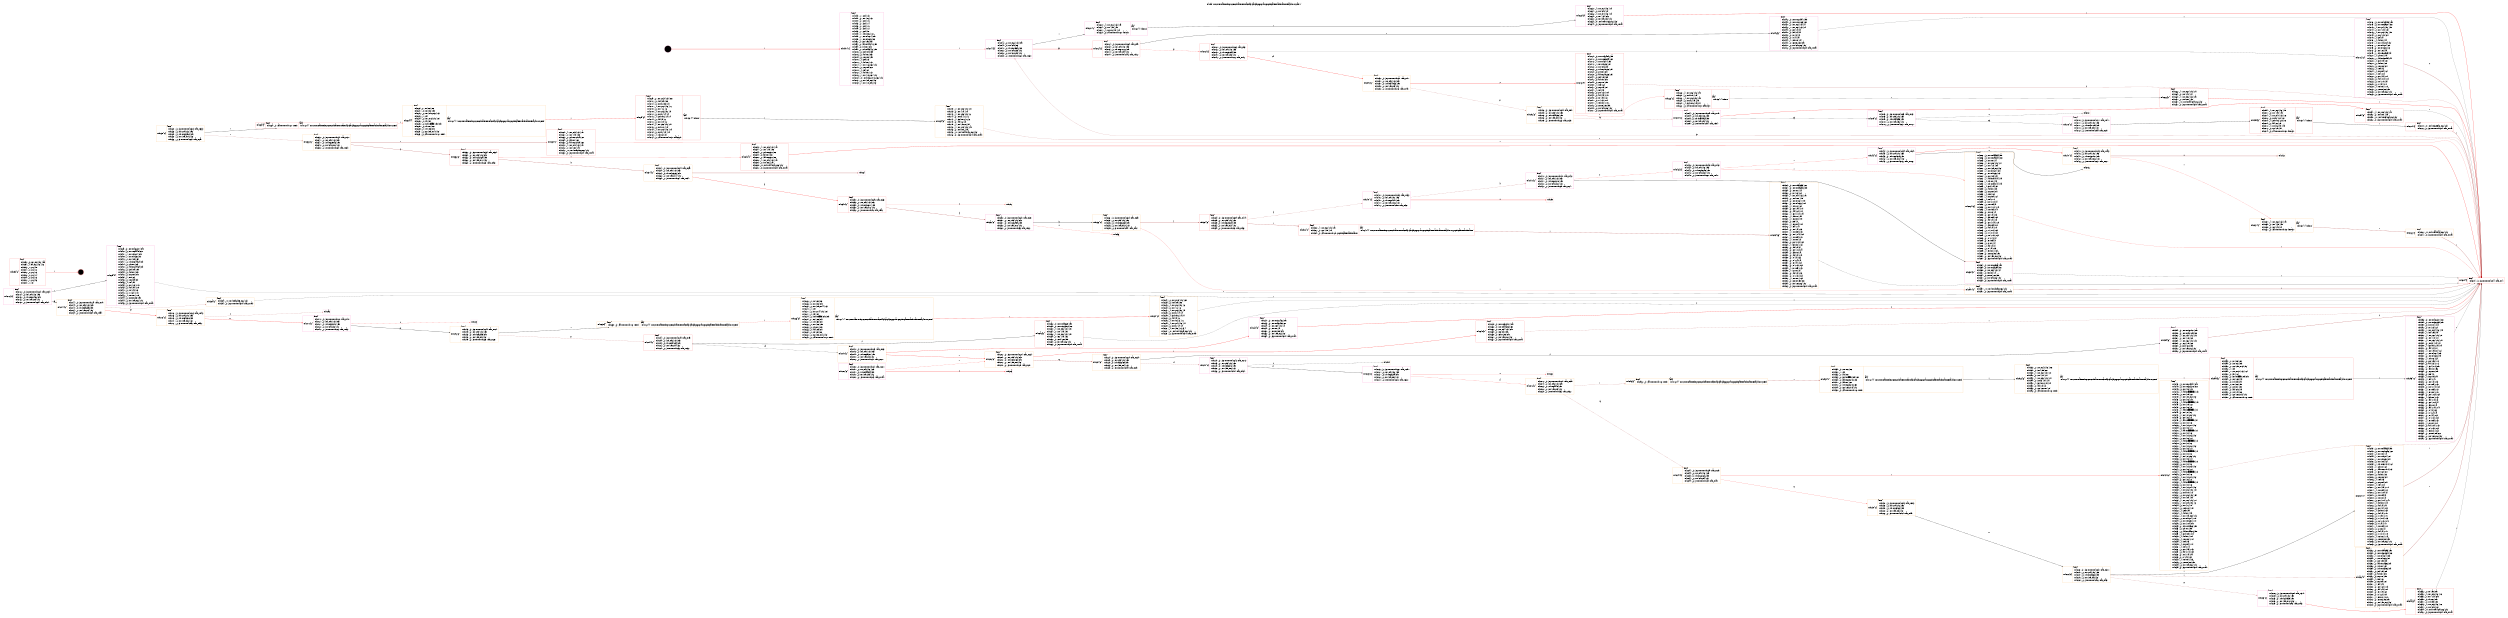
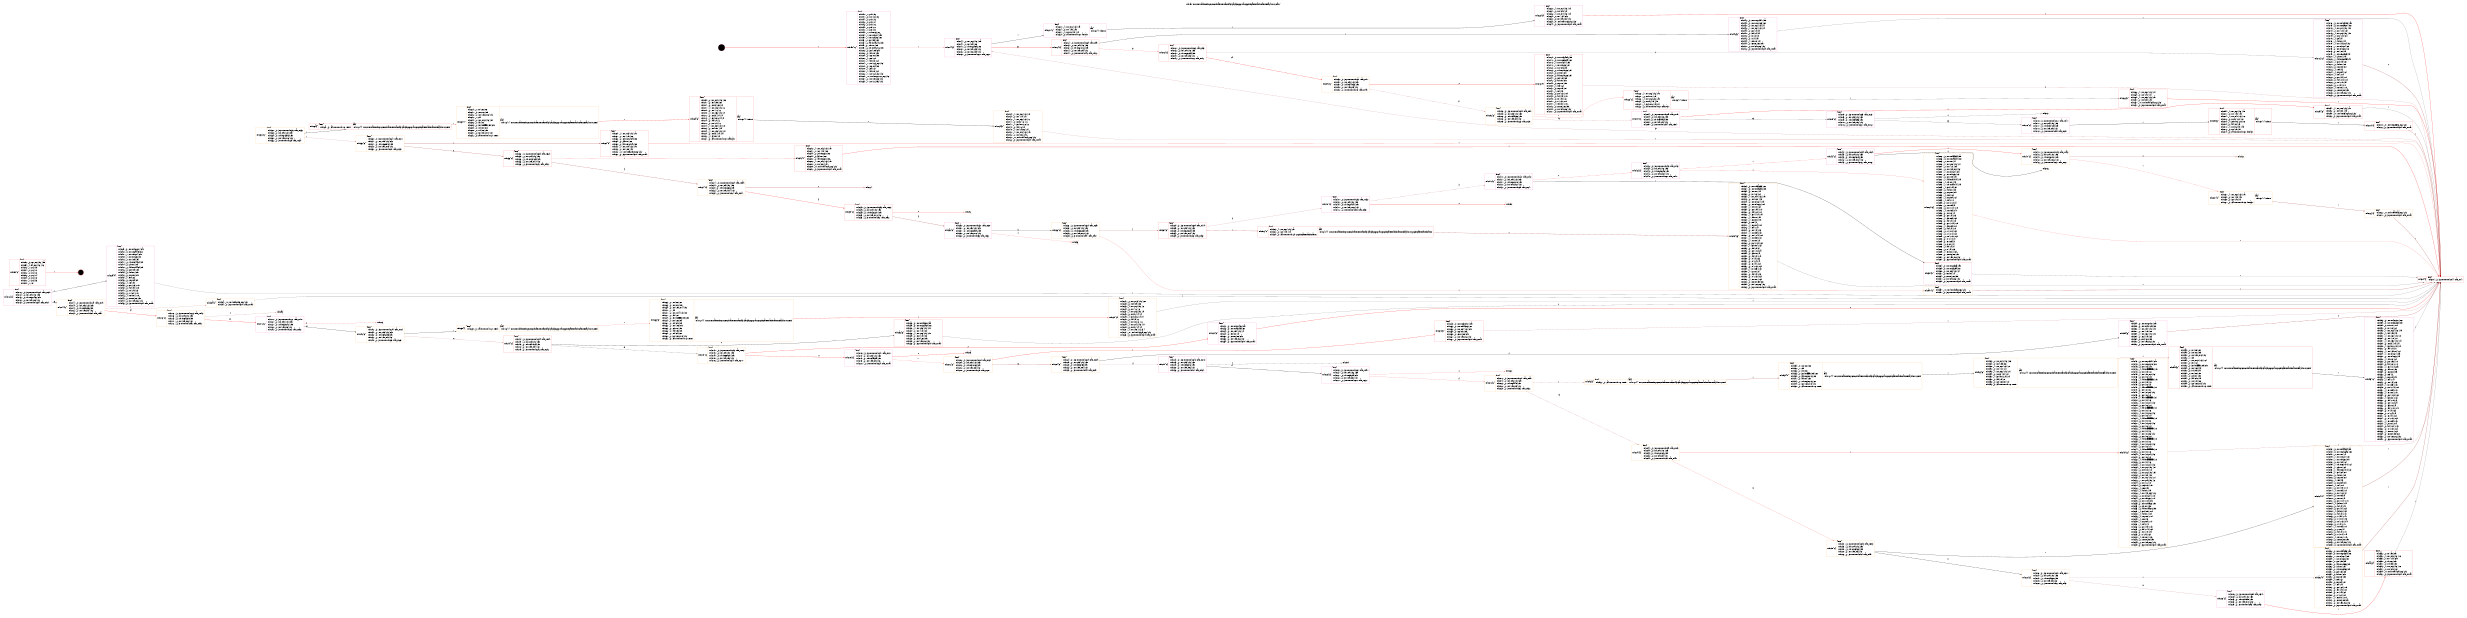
edge "0x4021d0 [28]" -> "0x402208 [28]": now "0x4021d0 [28]" -> "0x4021ec [28]"
edge "0x4022cc [28]" -> "0x402dcd [147]": now "0x4022b0 [28]" -> "0x402dcd [147]"
